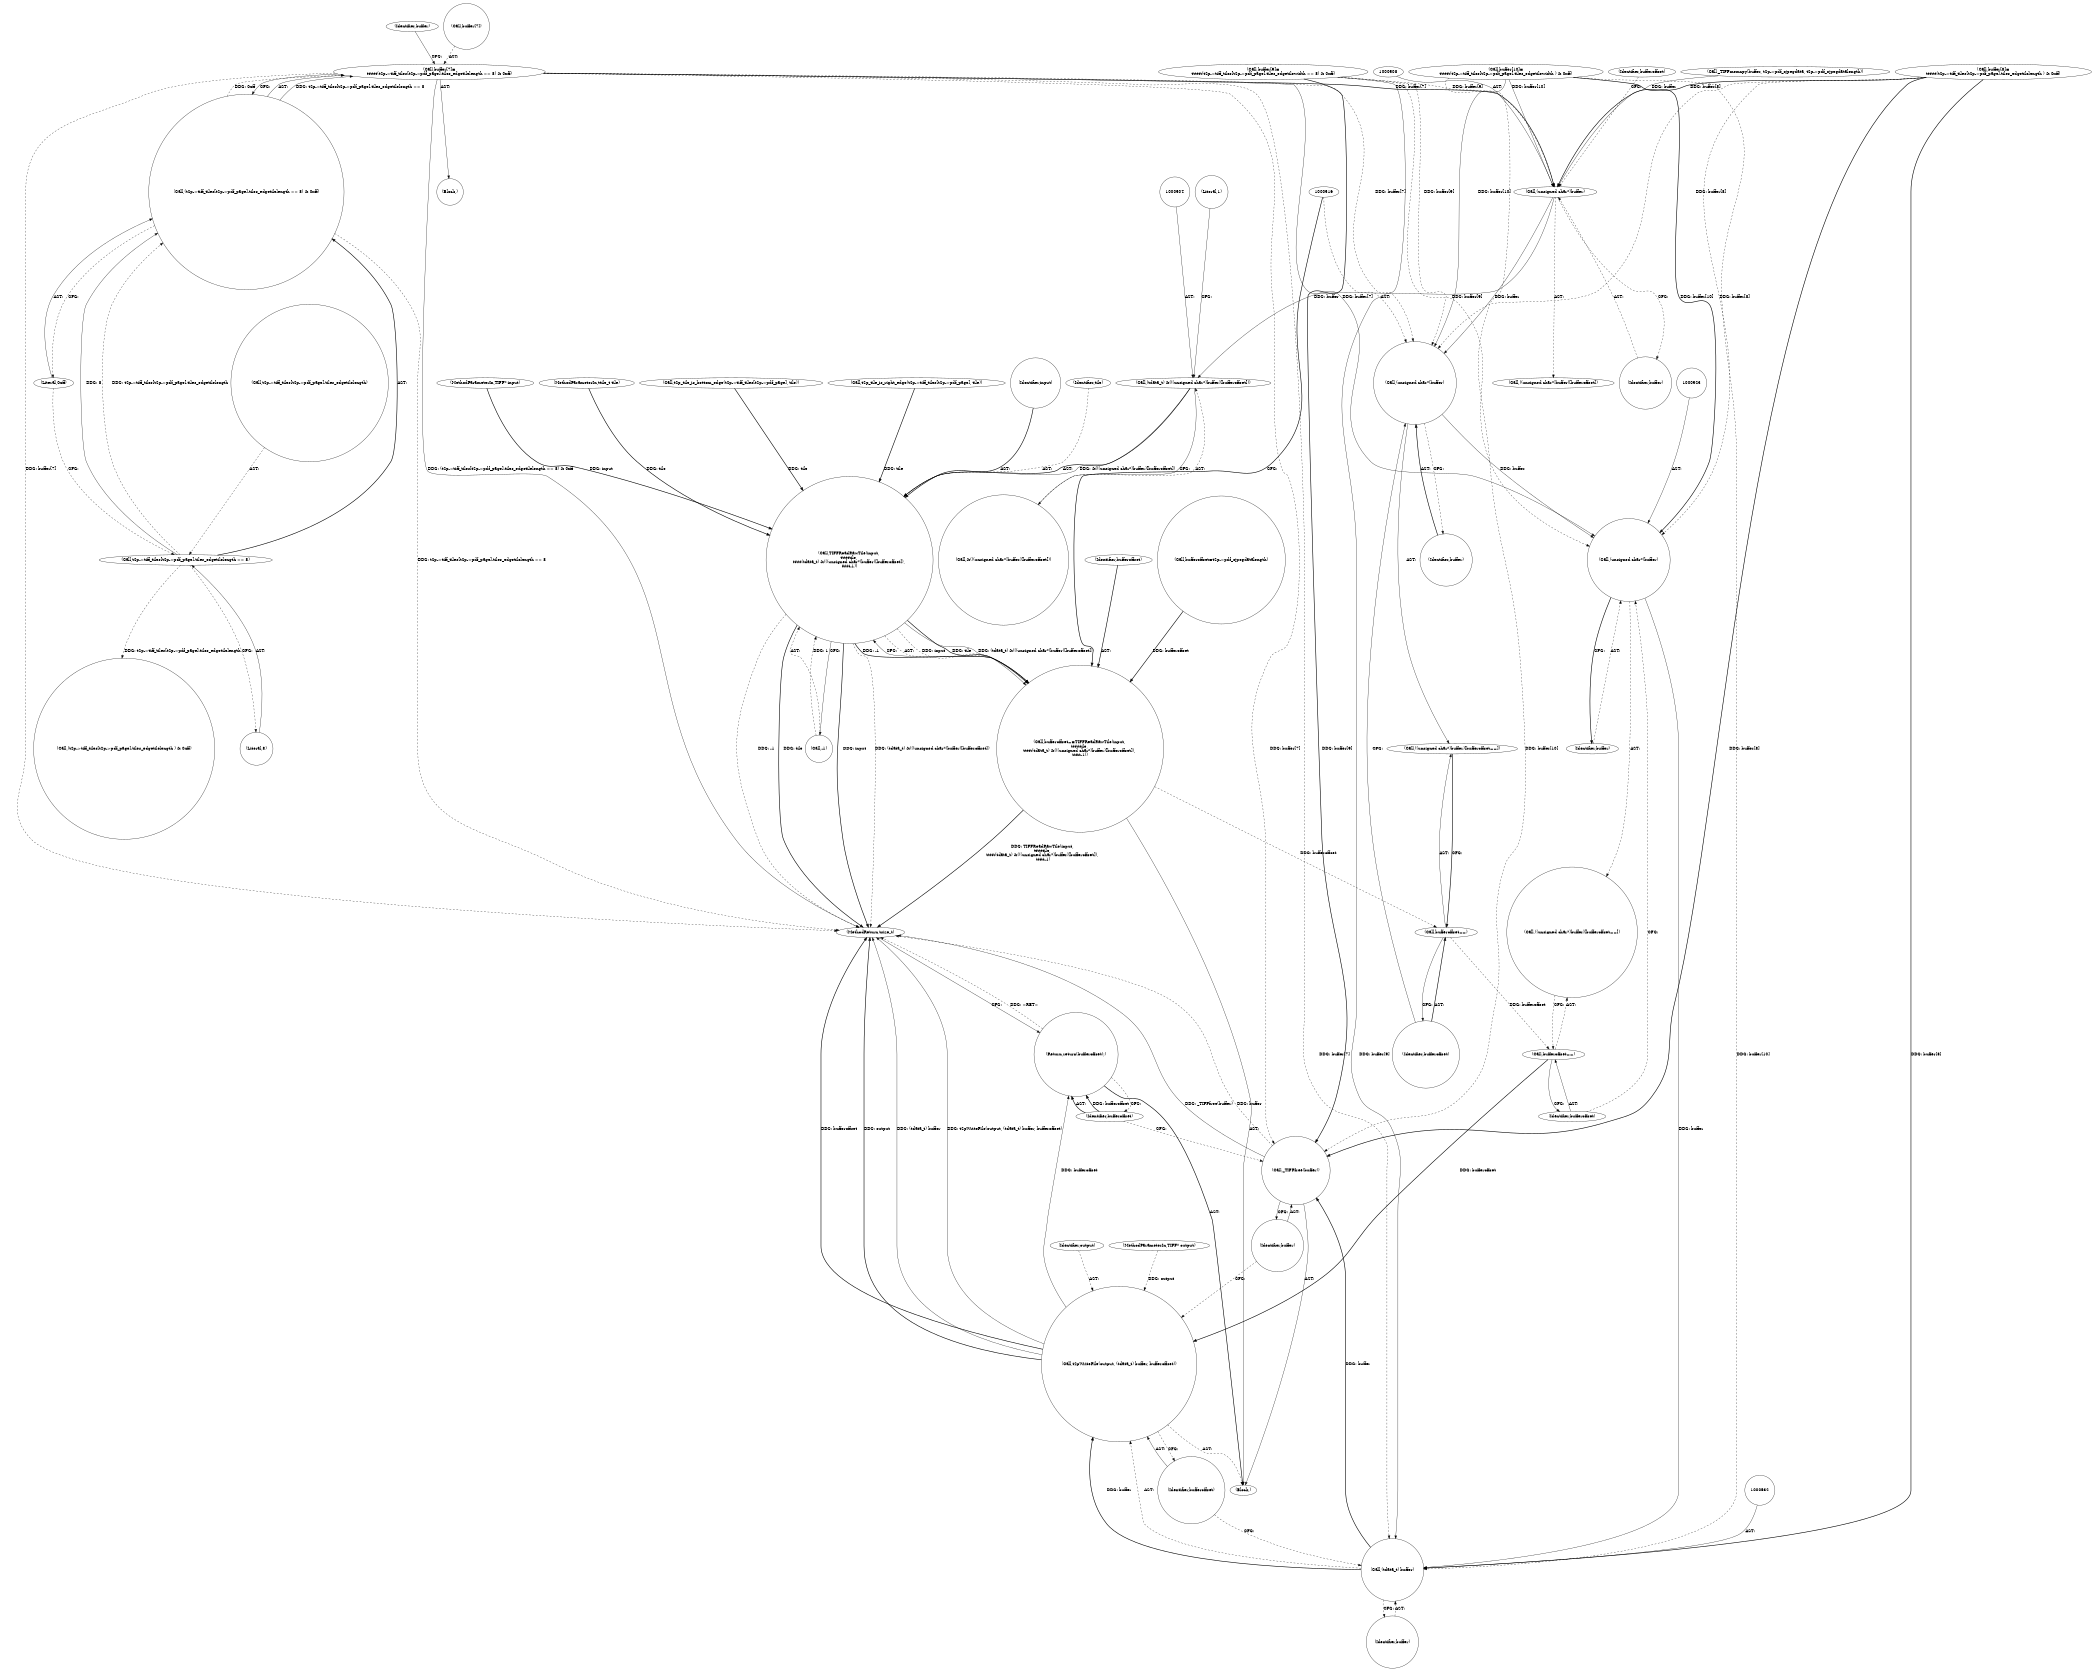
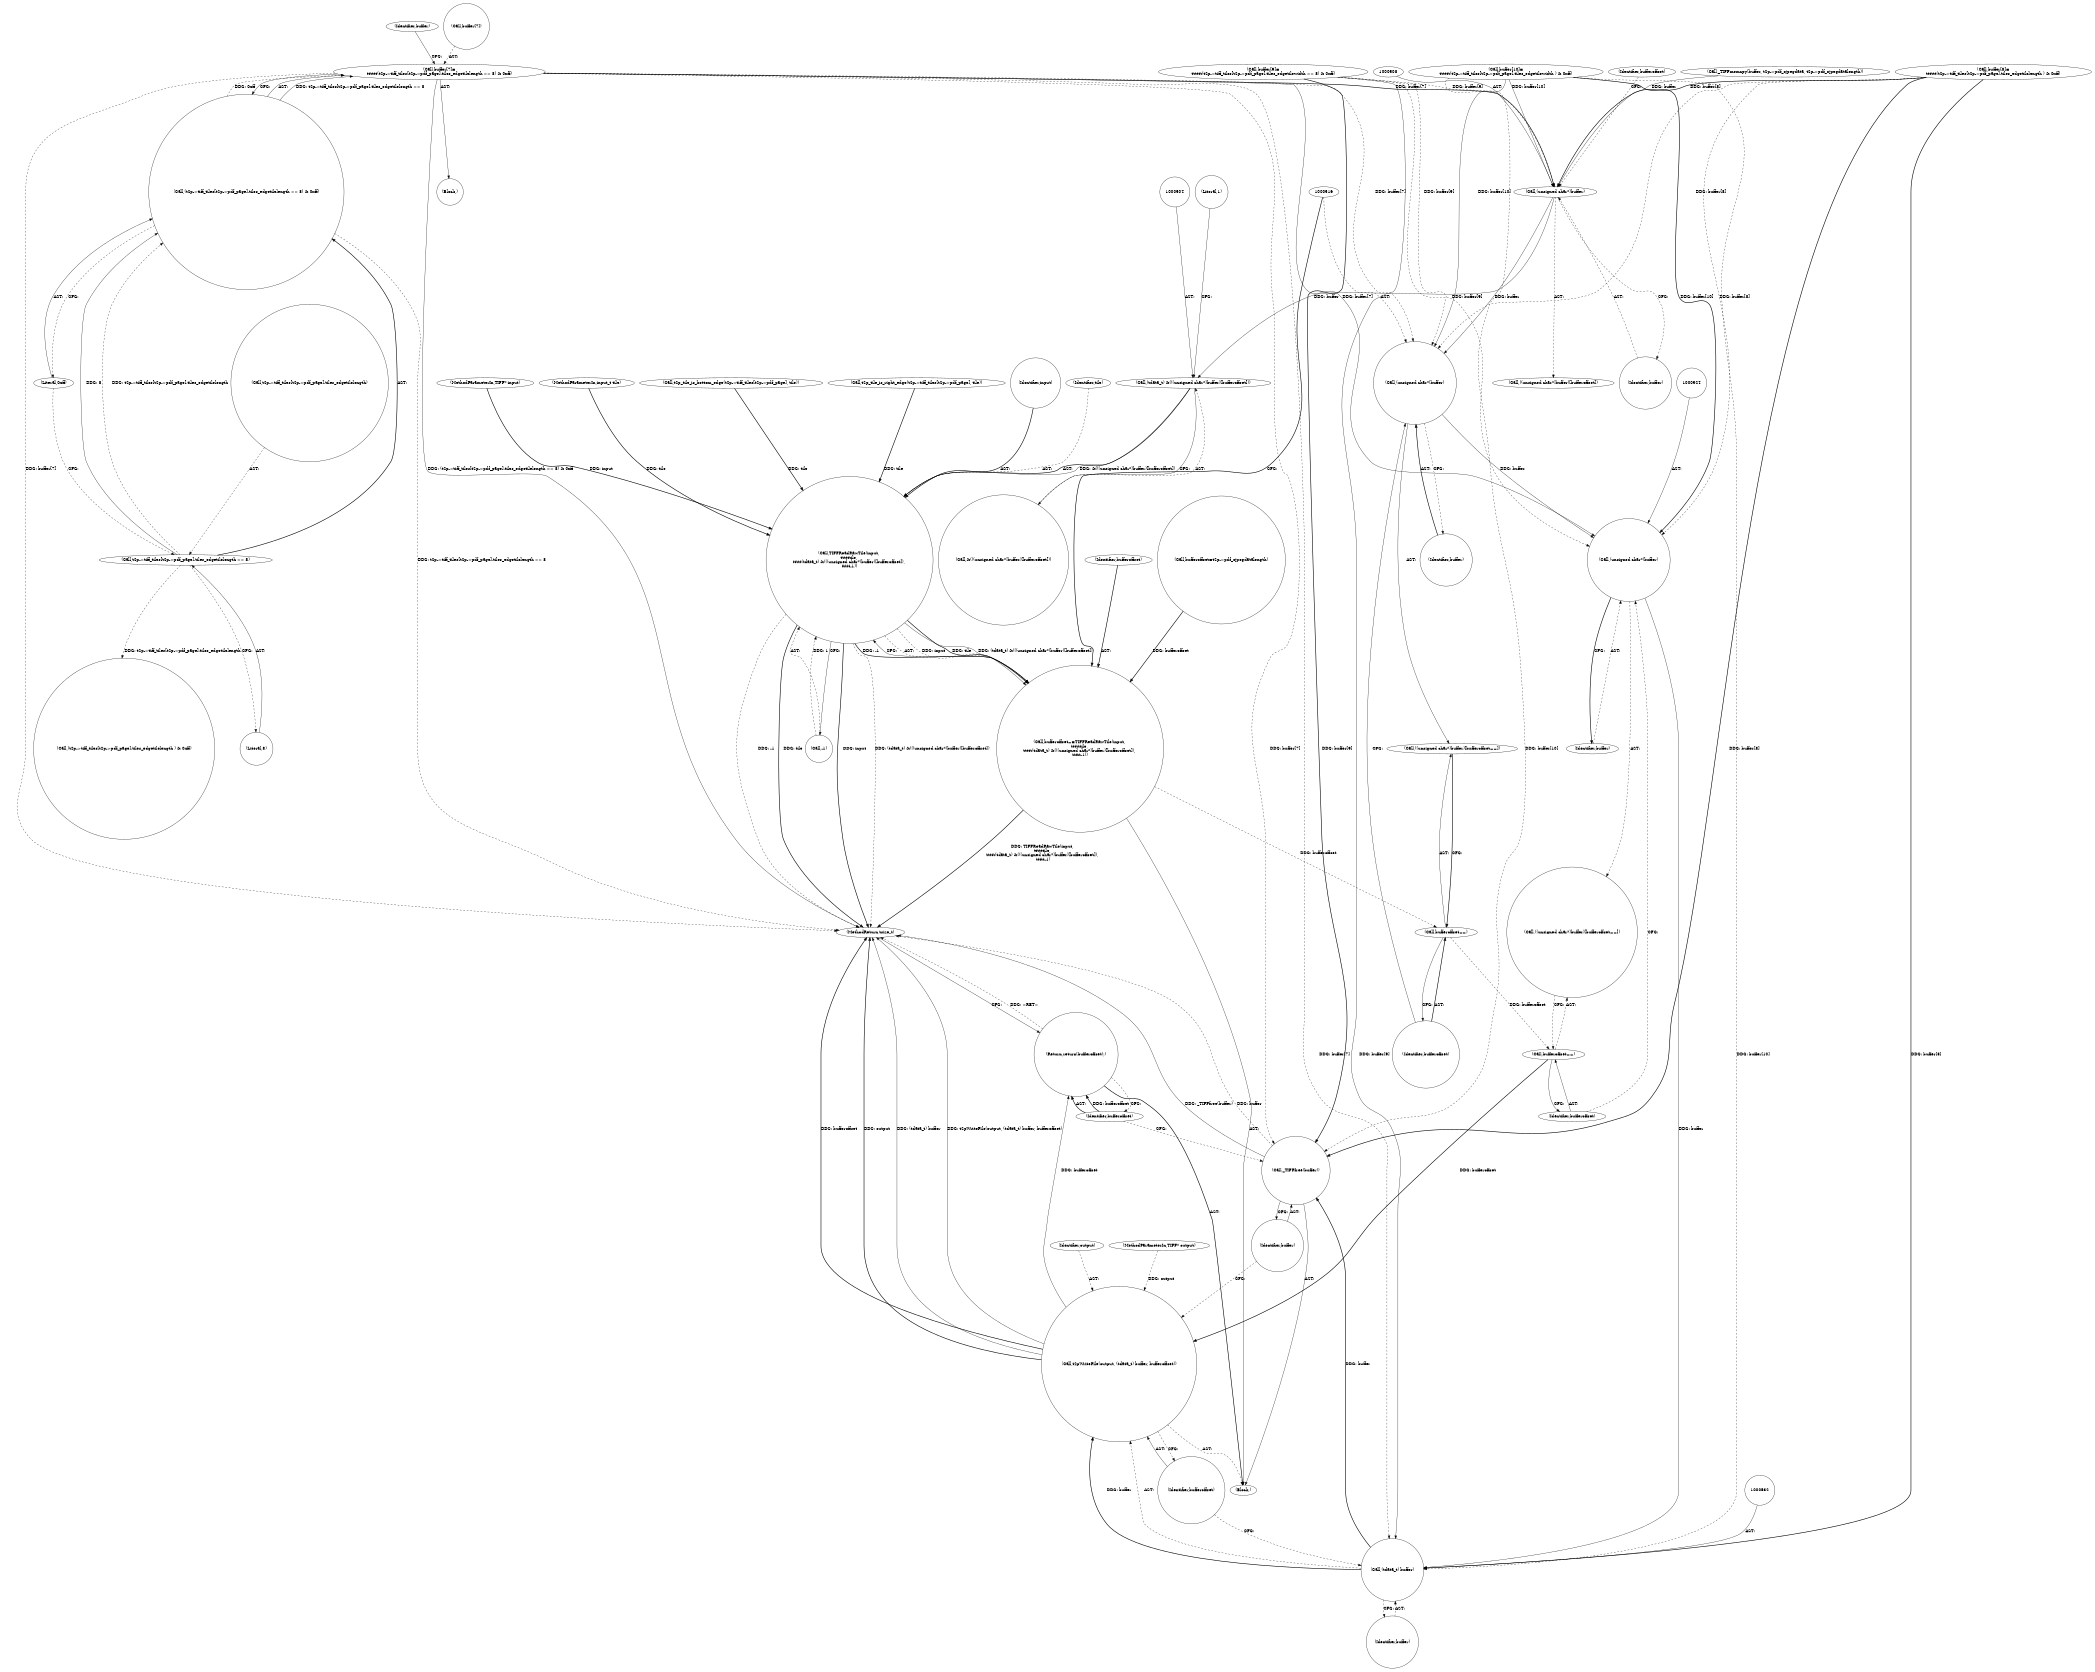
node "(MethodParameterIn,ttile_t tile)": label "(MethodParameterIn,ttile_t tile)" -> "(MethodParameterIn,input_t tile)"
node "1000523": label "1000523" -> "1000524"
